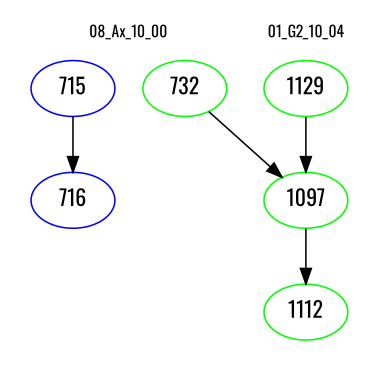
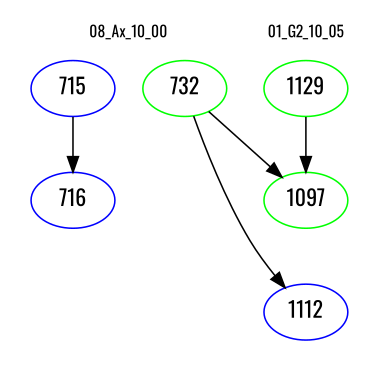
cluster "01_G2_10_04": label "01_G2_10_04" -> "01_G2_10_05"
edge "1097" -> "1112": now "732" -> "1112"
node "1112": color green -> blue
